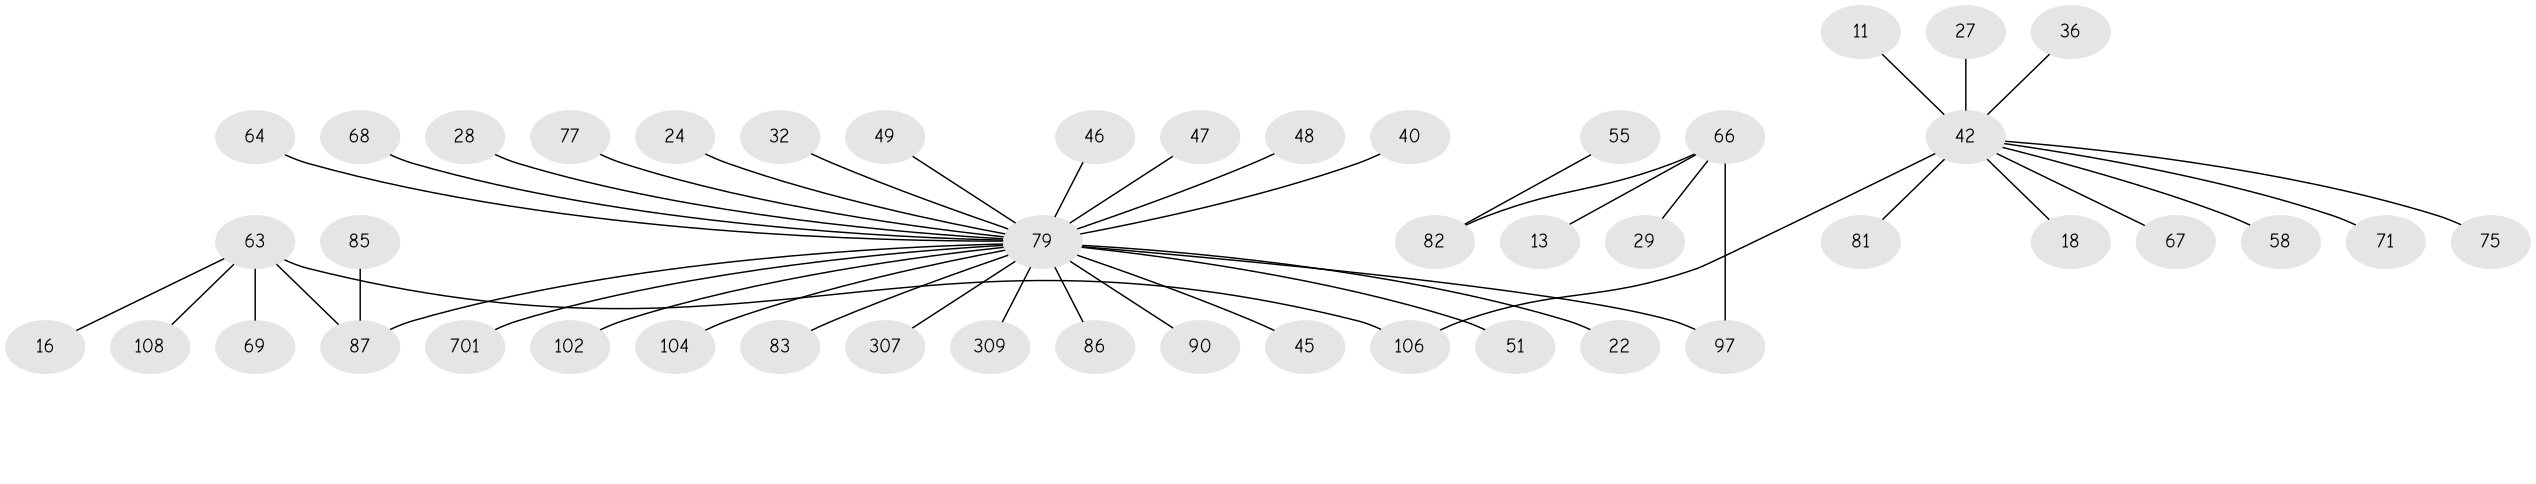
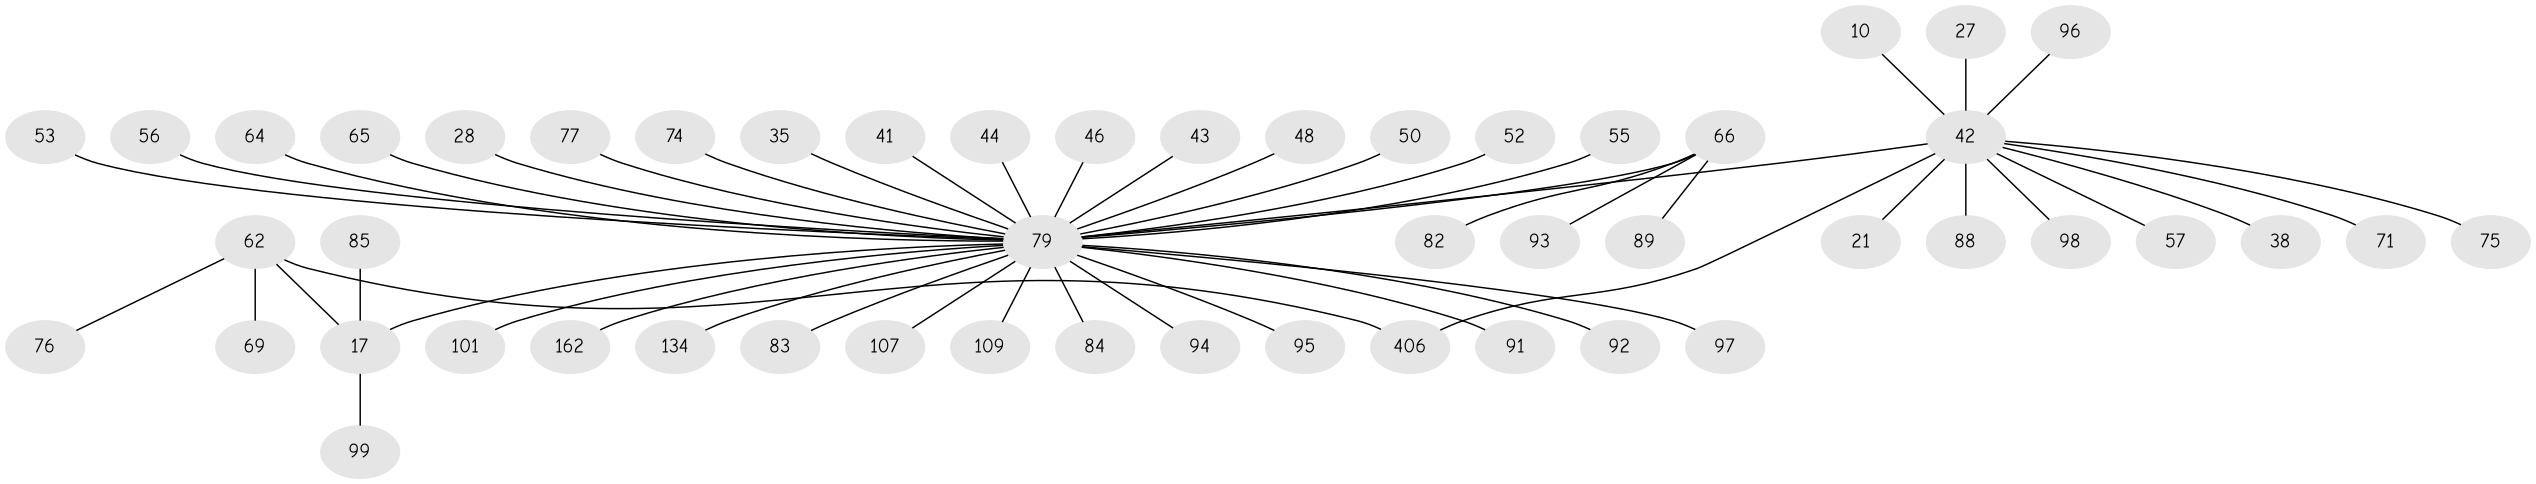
node "11": label "11" -> "10"
node "36": label "36" -> "96"
node "53": added
node "56": added
node "68": label "68" -> "65"
node "24": label "24" -> "74"
node "32": label "32" -> "35"
node "49": label "49" -> "41"
node "44": added
node "47": label "47" -> "43"
node "40": label "40" -> "50"
node "52": added
edge "42" -- "79": added
edge "55" -- "82": now "55" -- "79"
node "63": label "63" -> "62"
node "13": label "13" -> "93"
node "29": label "29" -> "89"
edge "66" -- "97": now "66" -- "79"
node "81": label "81" -> "21"
node "88": added
node "18": label "18" -> "98"
node "67": label "67" -> "57"
node "58": label "58" -> "38"
node "16": label "16" -> "76"
node "108": removed
node "87": label "87" -> "17"
node "701": label "701" -> "101"
node "102": label "102" -> "162"
node "104": label "104" -> "134"
node "307": label "307" -> "107"
node "309": label "309" -> "109"
node "86": label "86" -> "84"
node "90": label "90" -> "94"
node "45": label "45" -> "95"
node "106": label "106" -> "406"
node "51": label "51" -> "91"
node "22": label "22" -> "92"
node "99": added
